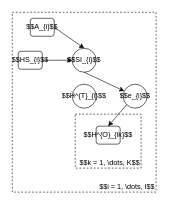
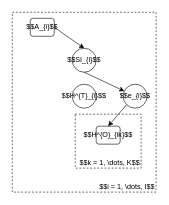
node "$$HS_{i}$$": removed
edge "$$HS_{i}$$" -> "$$SI_{i}$$": removed
